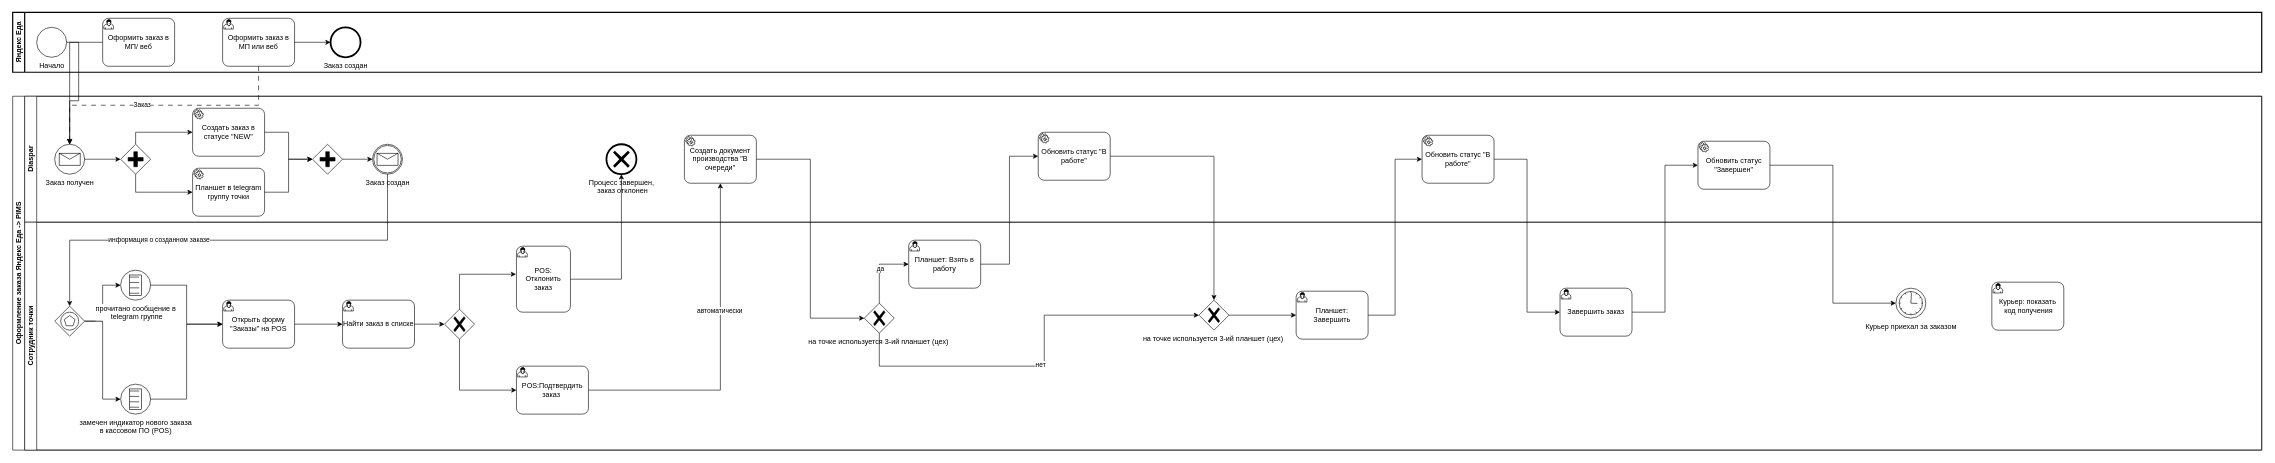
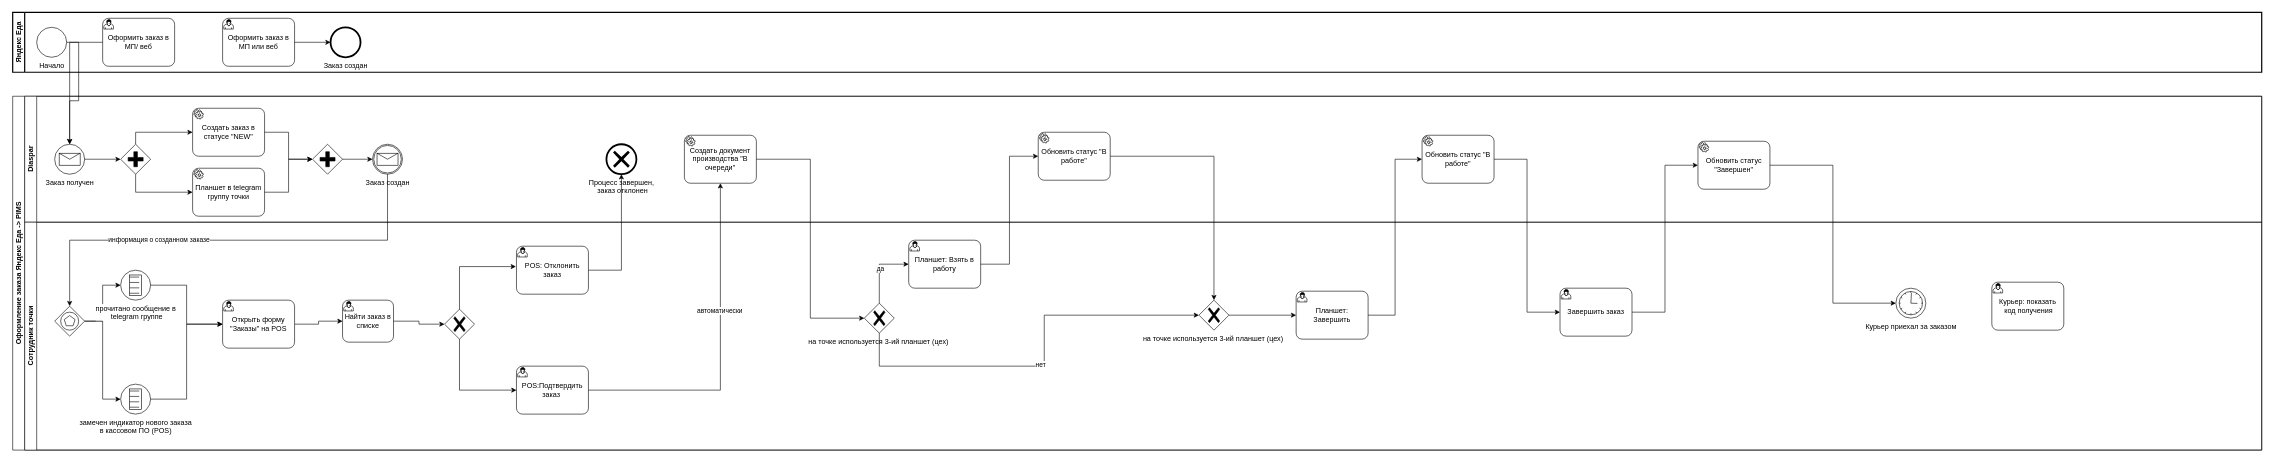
edge "Оформить заказ в МП или веб" -> "Заказ получен": removed, label "Заказ"
node "POS: Отклонить заказ": size 54x66 -> 72x48
node "Найти заказ в списке": size 72x48 -> 51x42
